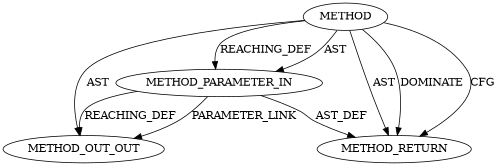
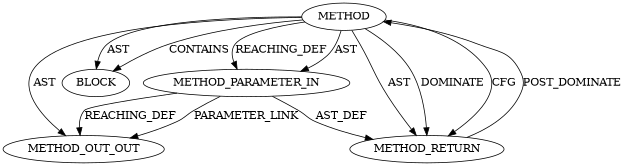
edge "METHOD_RETURN" -> "METHOD": added, label "POST_DOMINATE"
node "BLOCK": added
